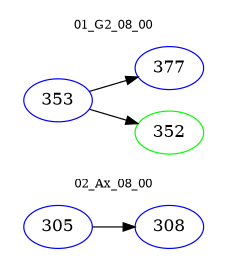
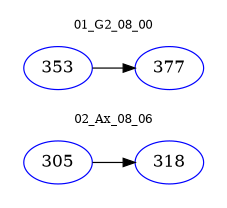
node "352": removed
cluster "02_Ax_08_00": label "02_Ax_08_00" -> "02_Ax_08_06"
node "308": label "308" -> "318"
